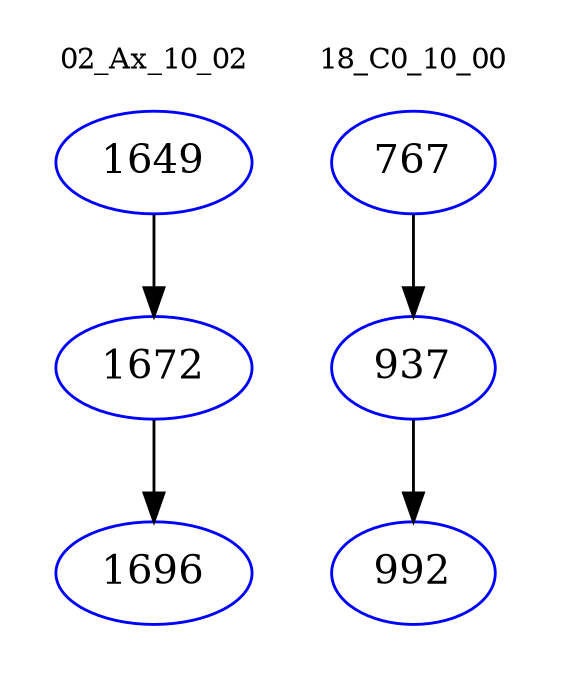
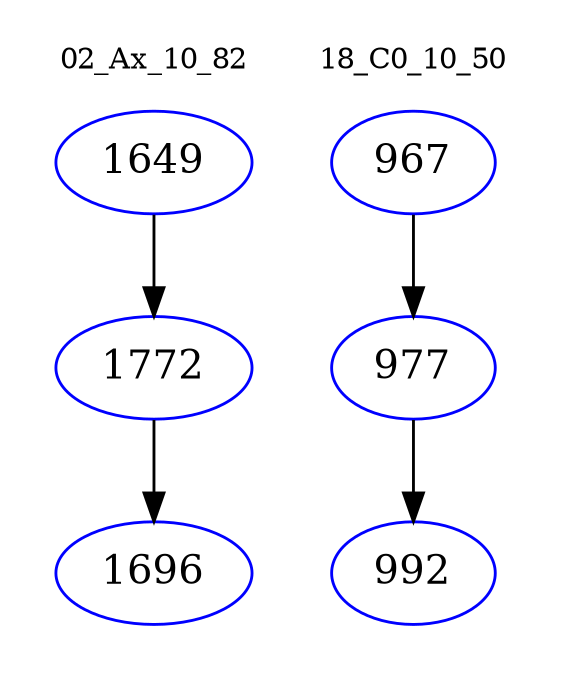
cluster "02_Ax_10_02": label "02_Ax_10_02" -> "02_Ax_10_82"
cluster "18_C0_10_00": label "18_C0_10_00" -> "18_C0_10_50"
node "767": label "767" -> "967"
node "1672": label "1672" -> "1772"
node "937": label "937" -> "977"
